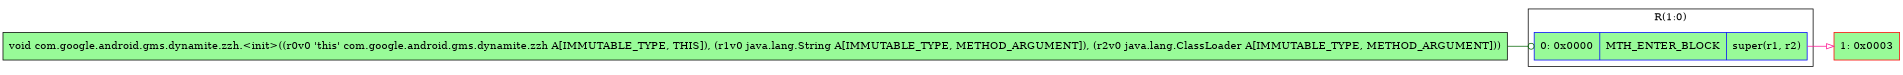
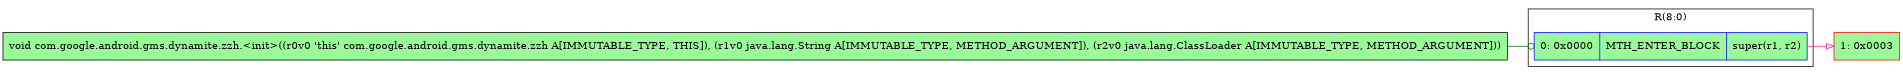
cluster "R(1:0)": label "R(1:0)" -> "R(8:0)"
